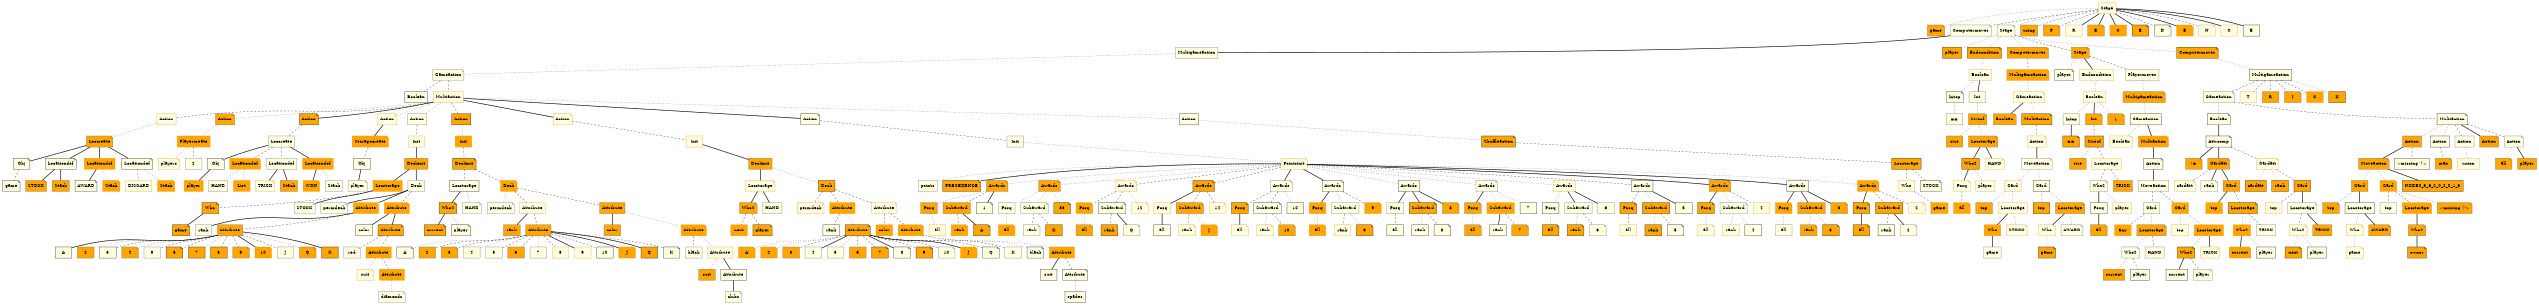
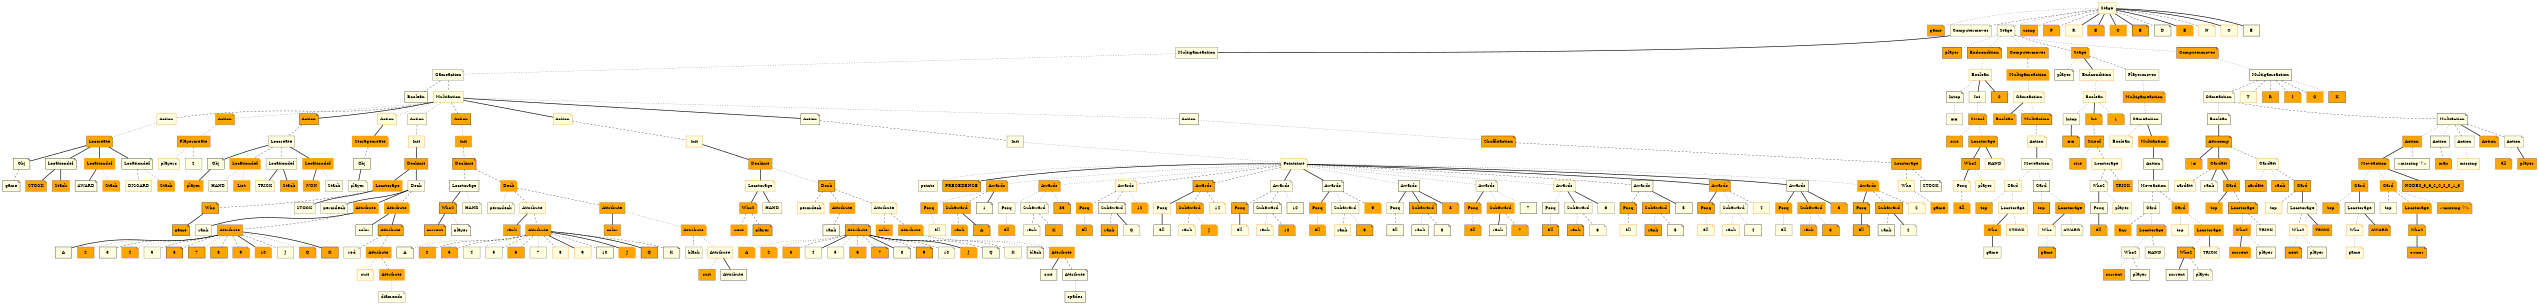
node "0": added
node "Playercreate": color darkorange -> gray40
node "Attrcomp": fillcolor lightyellow -> orange
node "union": label "union" -> "missing"
node "12": fillcolor lightyellow -> orange
node "clubs": removed
